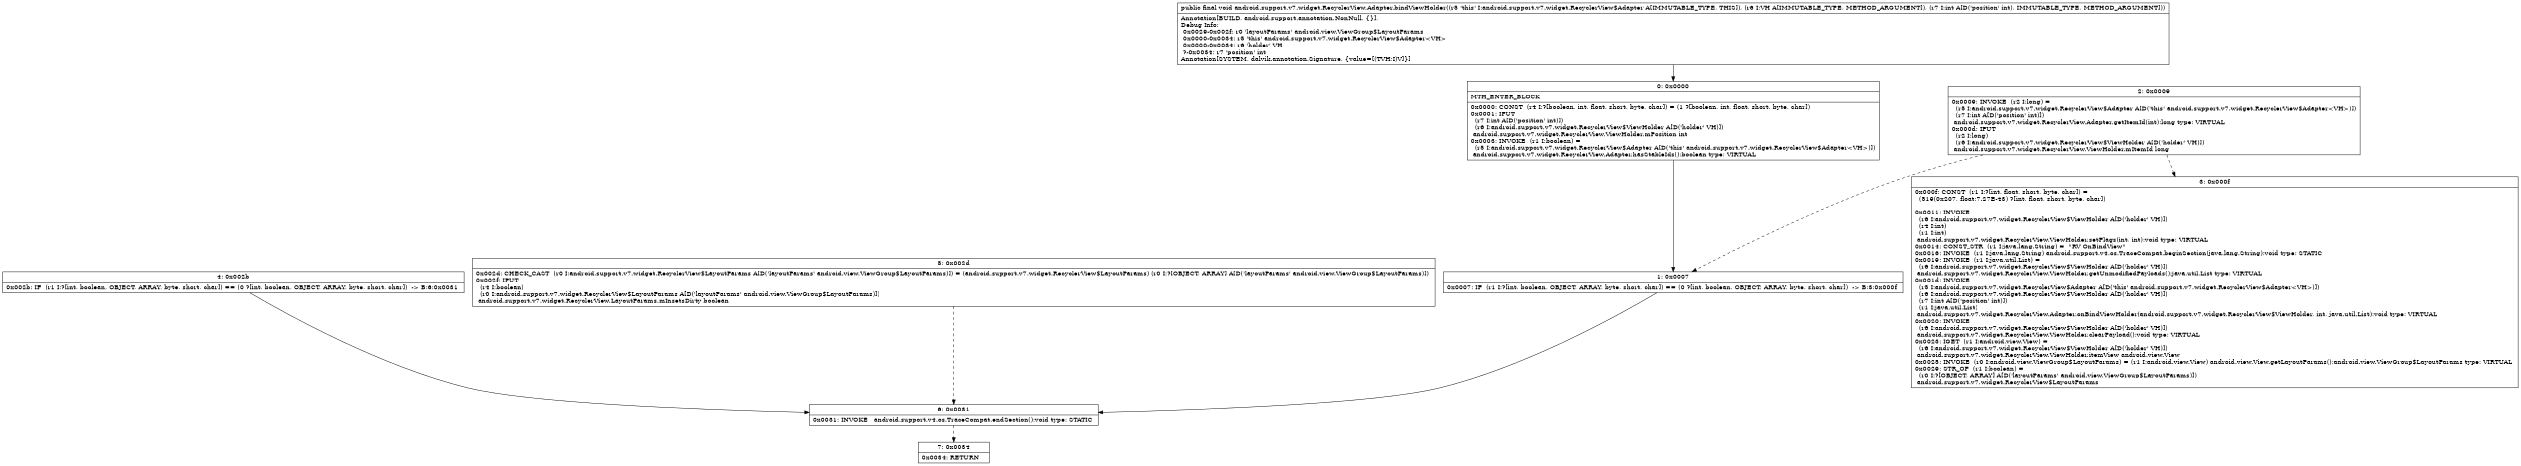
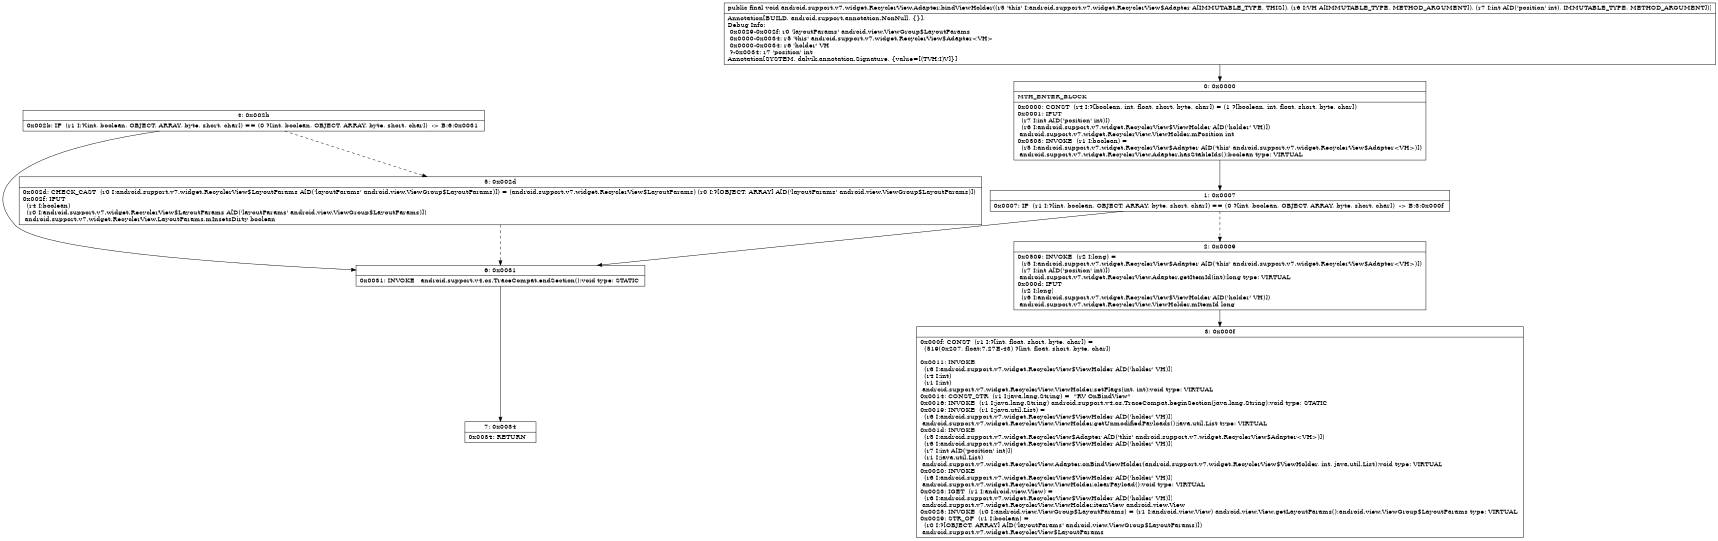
node "2: 0x0009": text "0x0009: INVOKE  (r2 I:long) =" -> "0x0509: INVOKE  (r2 I:long) ="
node "0: 0x0000": text "0x0003: INVOKE  (r1 I:boolean) =" -> "0x0303: INVOKE  (r1 I:boolean) ="
edge "4: 0x002b" -> "5: 0x002d": added
edge "2: 0x0009" -> "3: 0x000f": style dashed -> solid
edge "2: 0x0009" -> "1: 0x0007": reversed
edge "6: 0x0031" -> "7: 0x0034": style dashed -> solid
